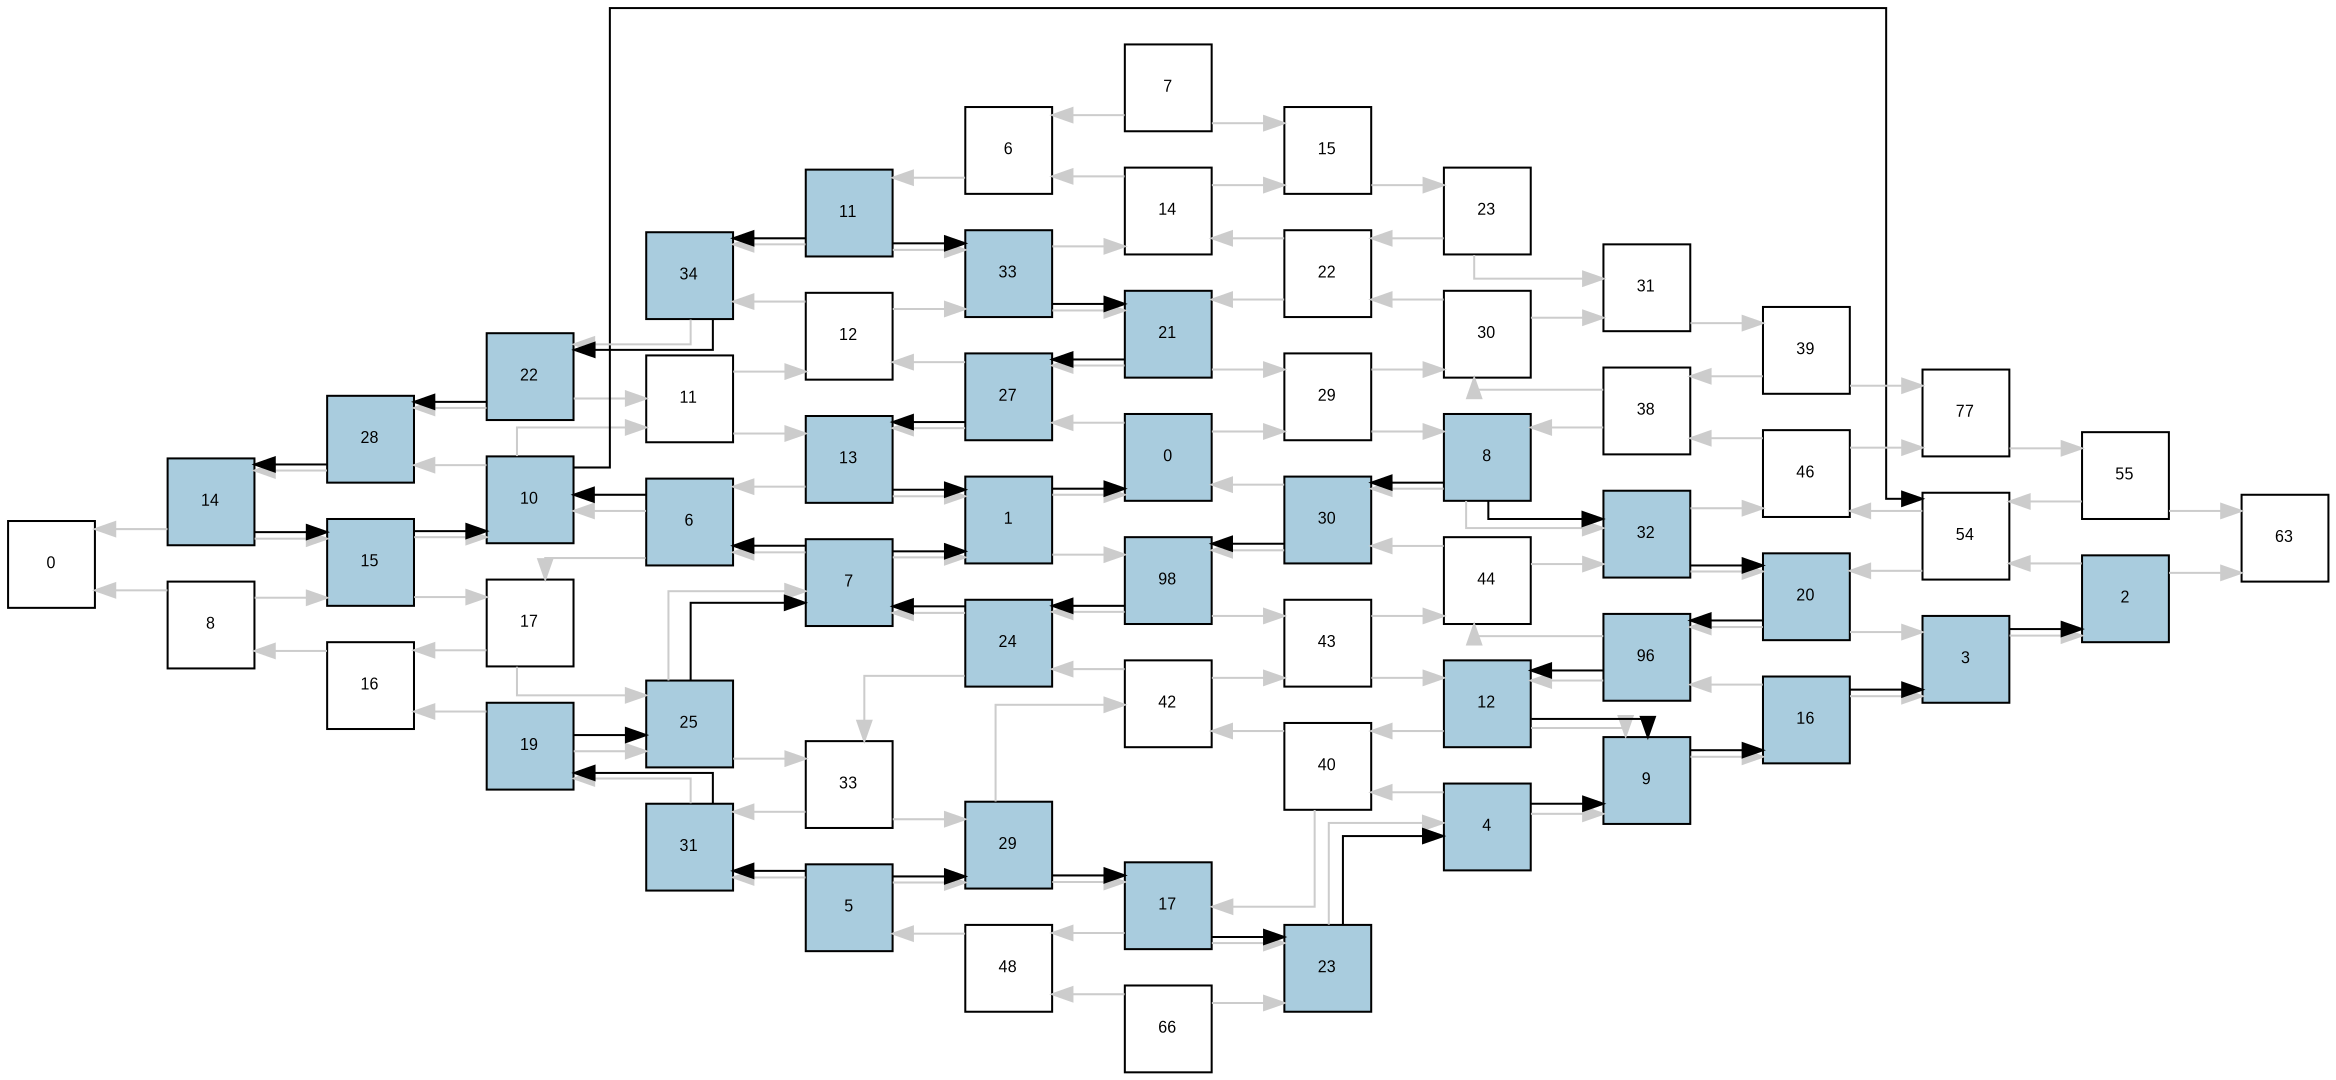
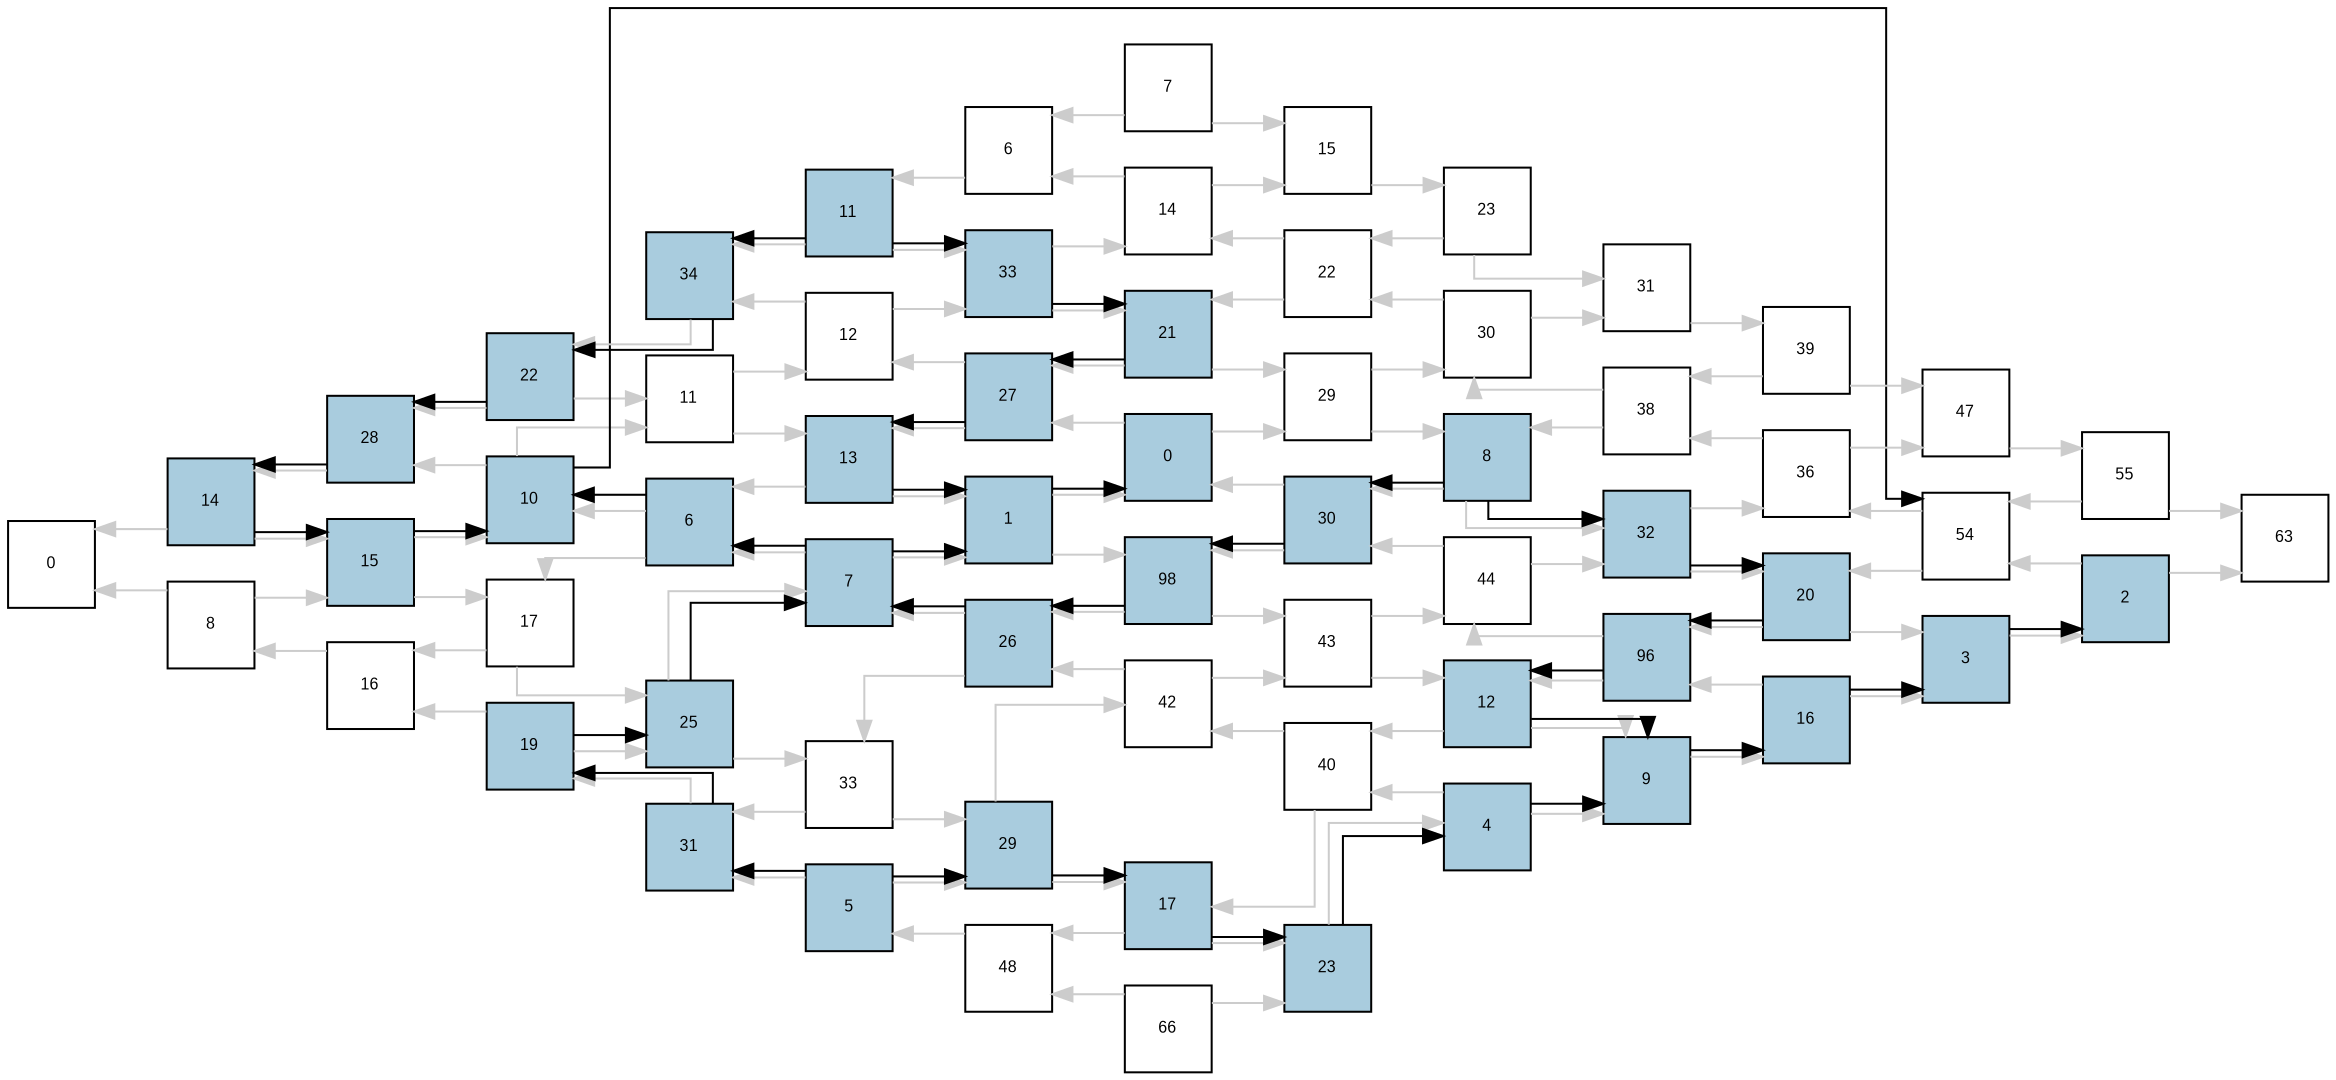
node "77": label "77" -> "47"
node "46": label "46" -> "36"
node "24": label "24" -> "26"
